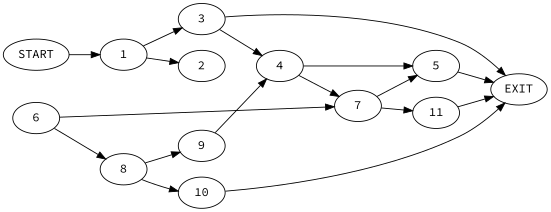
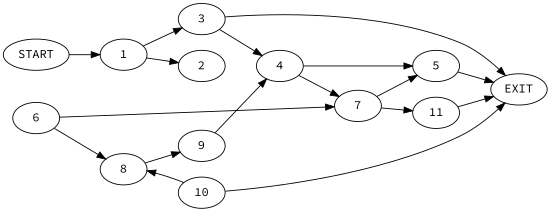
edge "8" -> "10": reversed
